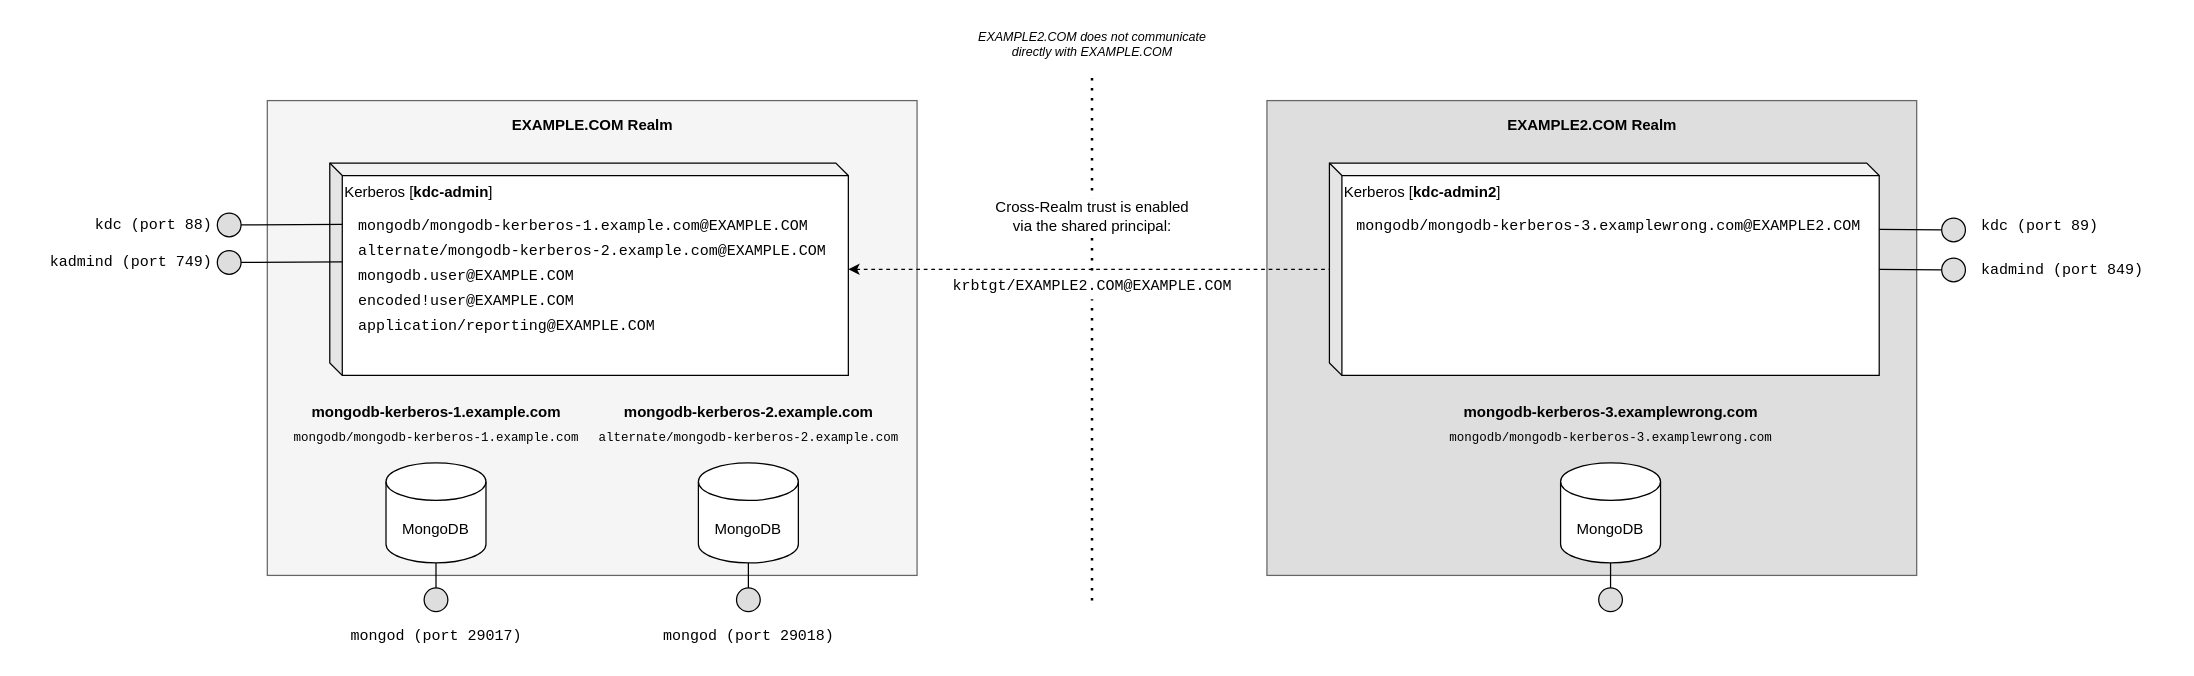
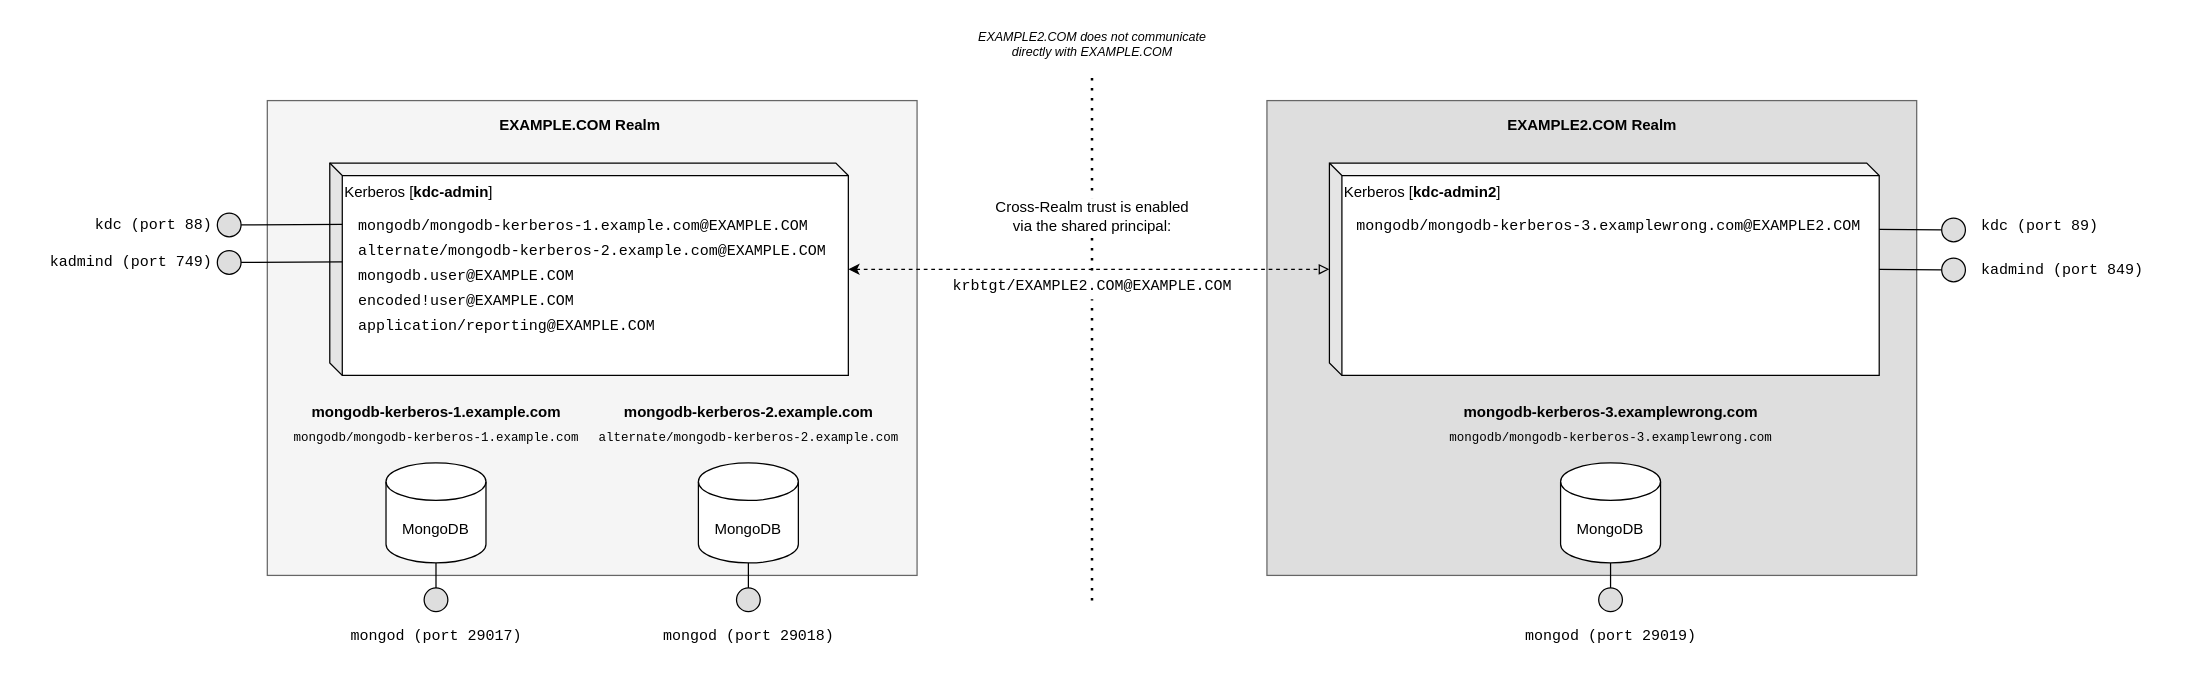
node "EXAMPLE.COM Realm": moved (592, 126) -> (579, 126)
edge "Kerberos [kdc-admin2]" -> "Kerberos [kdc-admin]": arrowhead none -> block
node "mongod (port 29019)": added
